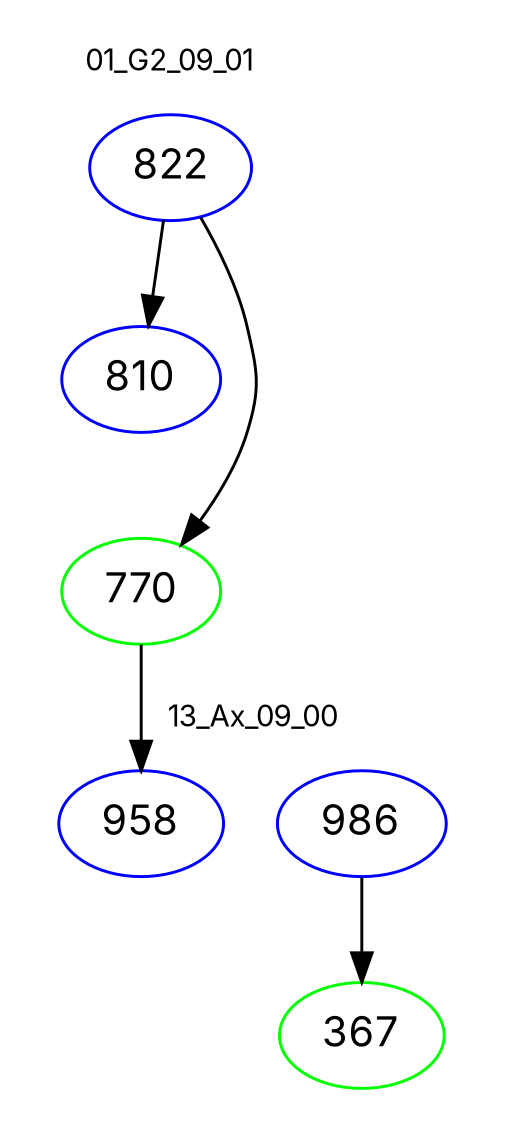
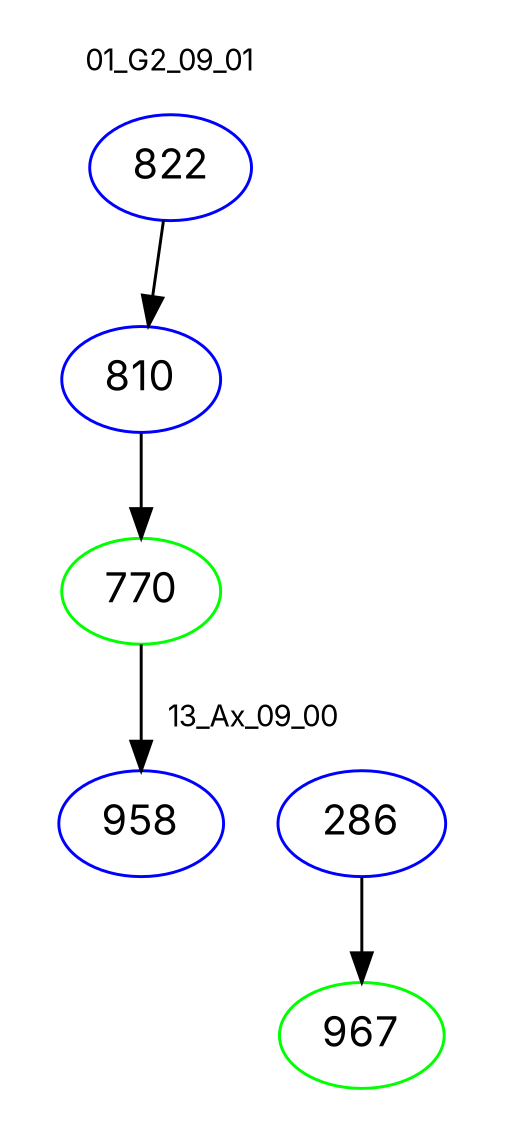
edge "822" -> "770": now "810" -> "770"
node "986": label "986" -> "286"
node "367": label "367" -> "967"
